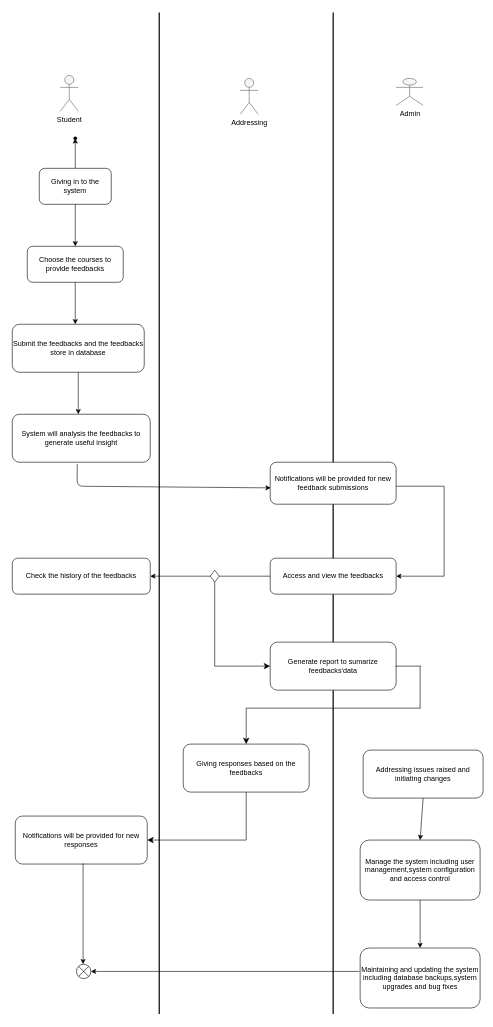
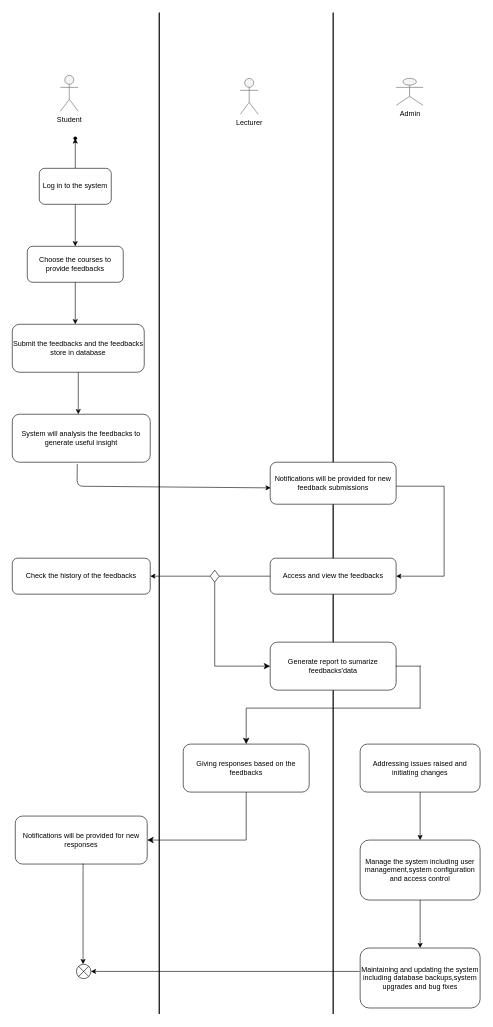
node "Addressing": label "Addressing" -> "Lecturer"
node "Giving in to the system": label "Giving in to the system" -> "Log in to the system"
node "Addressing issues raised and initiating changes": moved (423, 774) -> (420, 768)
